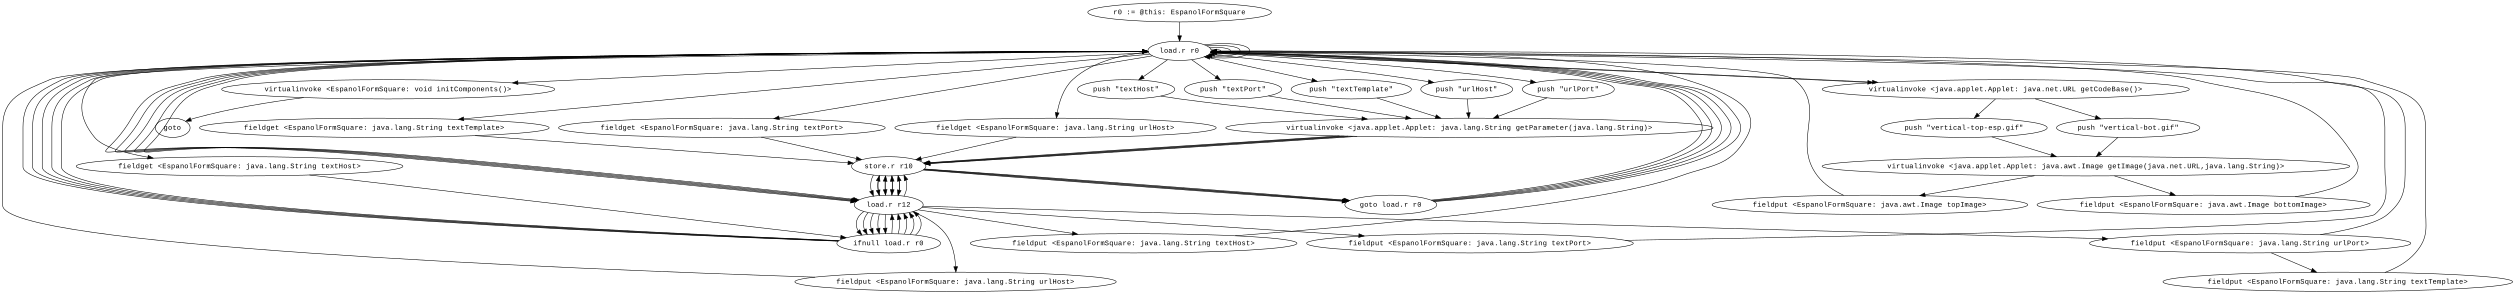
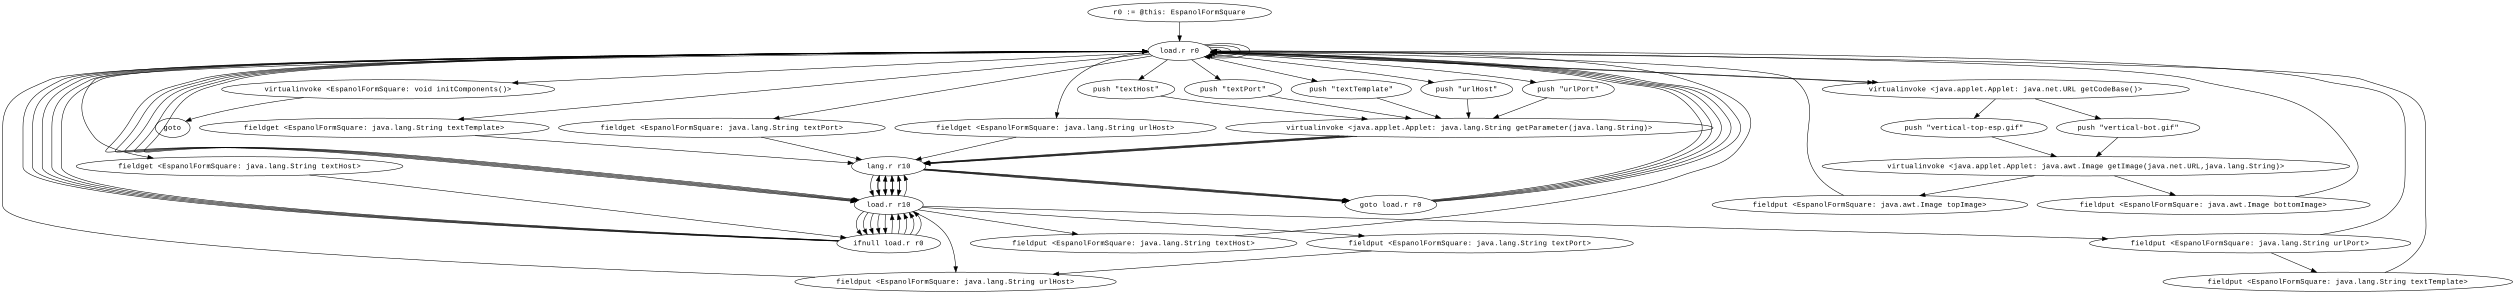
edge "fieldput <EspanolFormSquare: java.lang.String textPort>" -> "load.r r0": now "fieldput <EspanolFormSquare: java.lang.String textPort>" -> "fieldput <EspanolFormSquare: java.lang.String urlHost>"
node "store.r r10": label "store.r r10" -> "lang.r r10"
node "load.r r12": label "load.r r12" -> "load.r r10"
